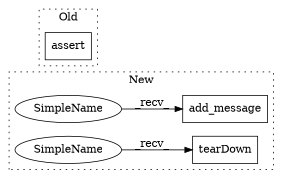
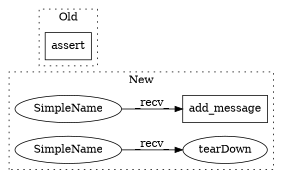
node "tearDown": shape box -> ellipse
